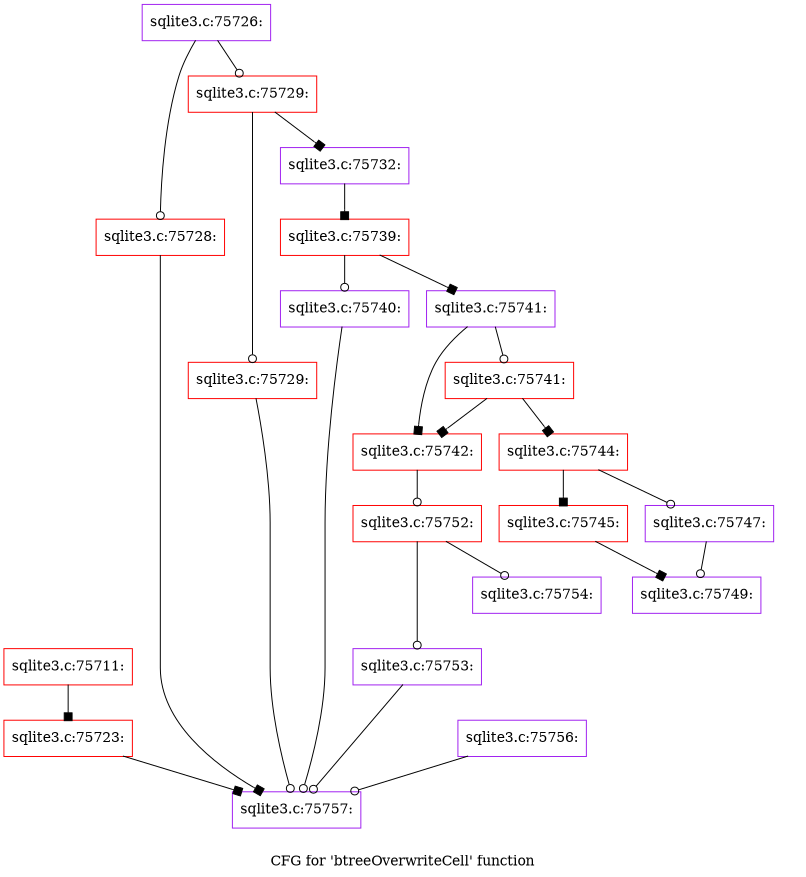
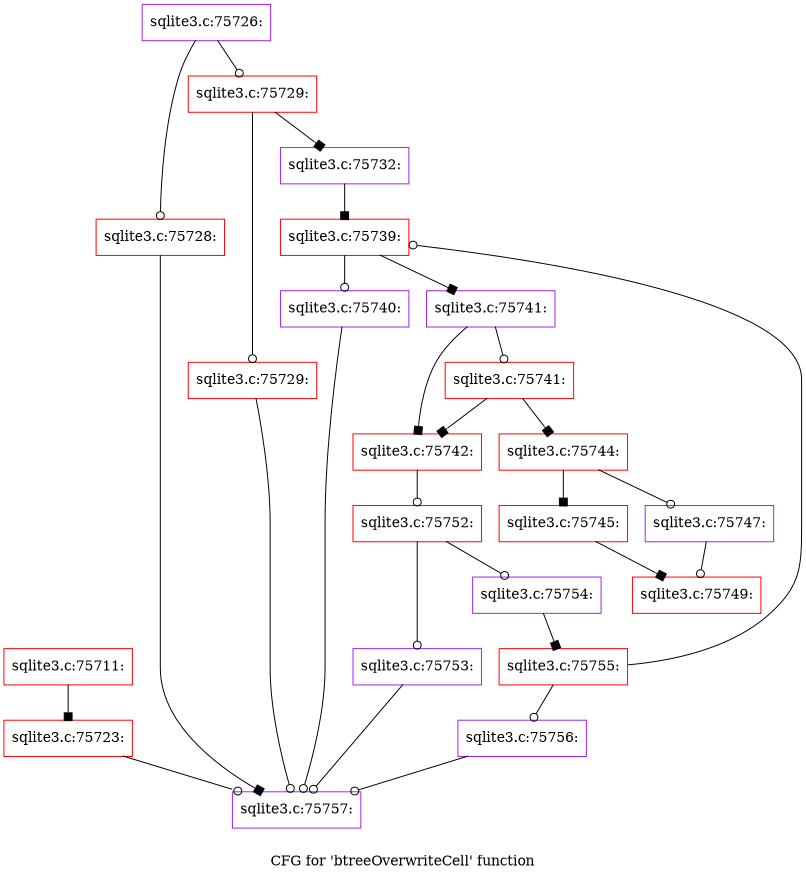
node "sqlite3.c:75749:": color purple -> red
node "sqlite3.c:75755:": added
edge "sqlite3.c:75723:" -> "sqlite3.c:75757:": arrowhead box -> odot
